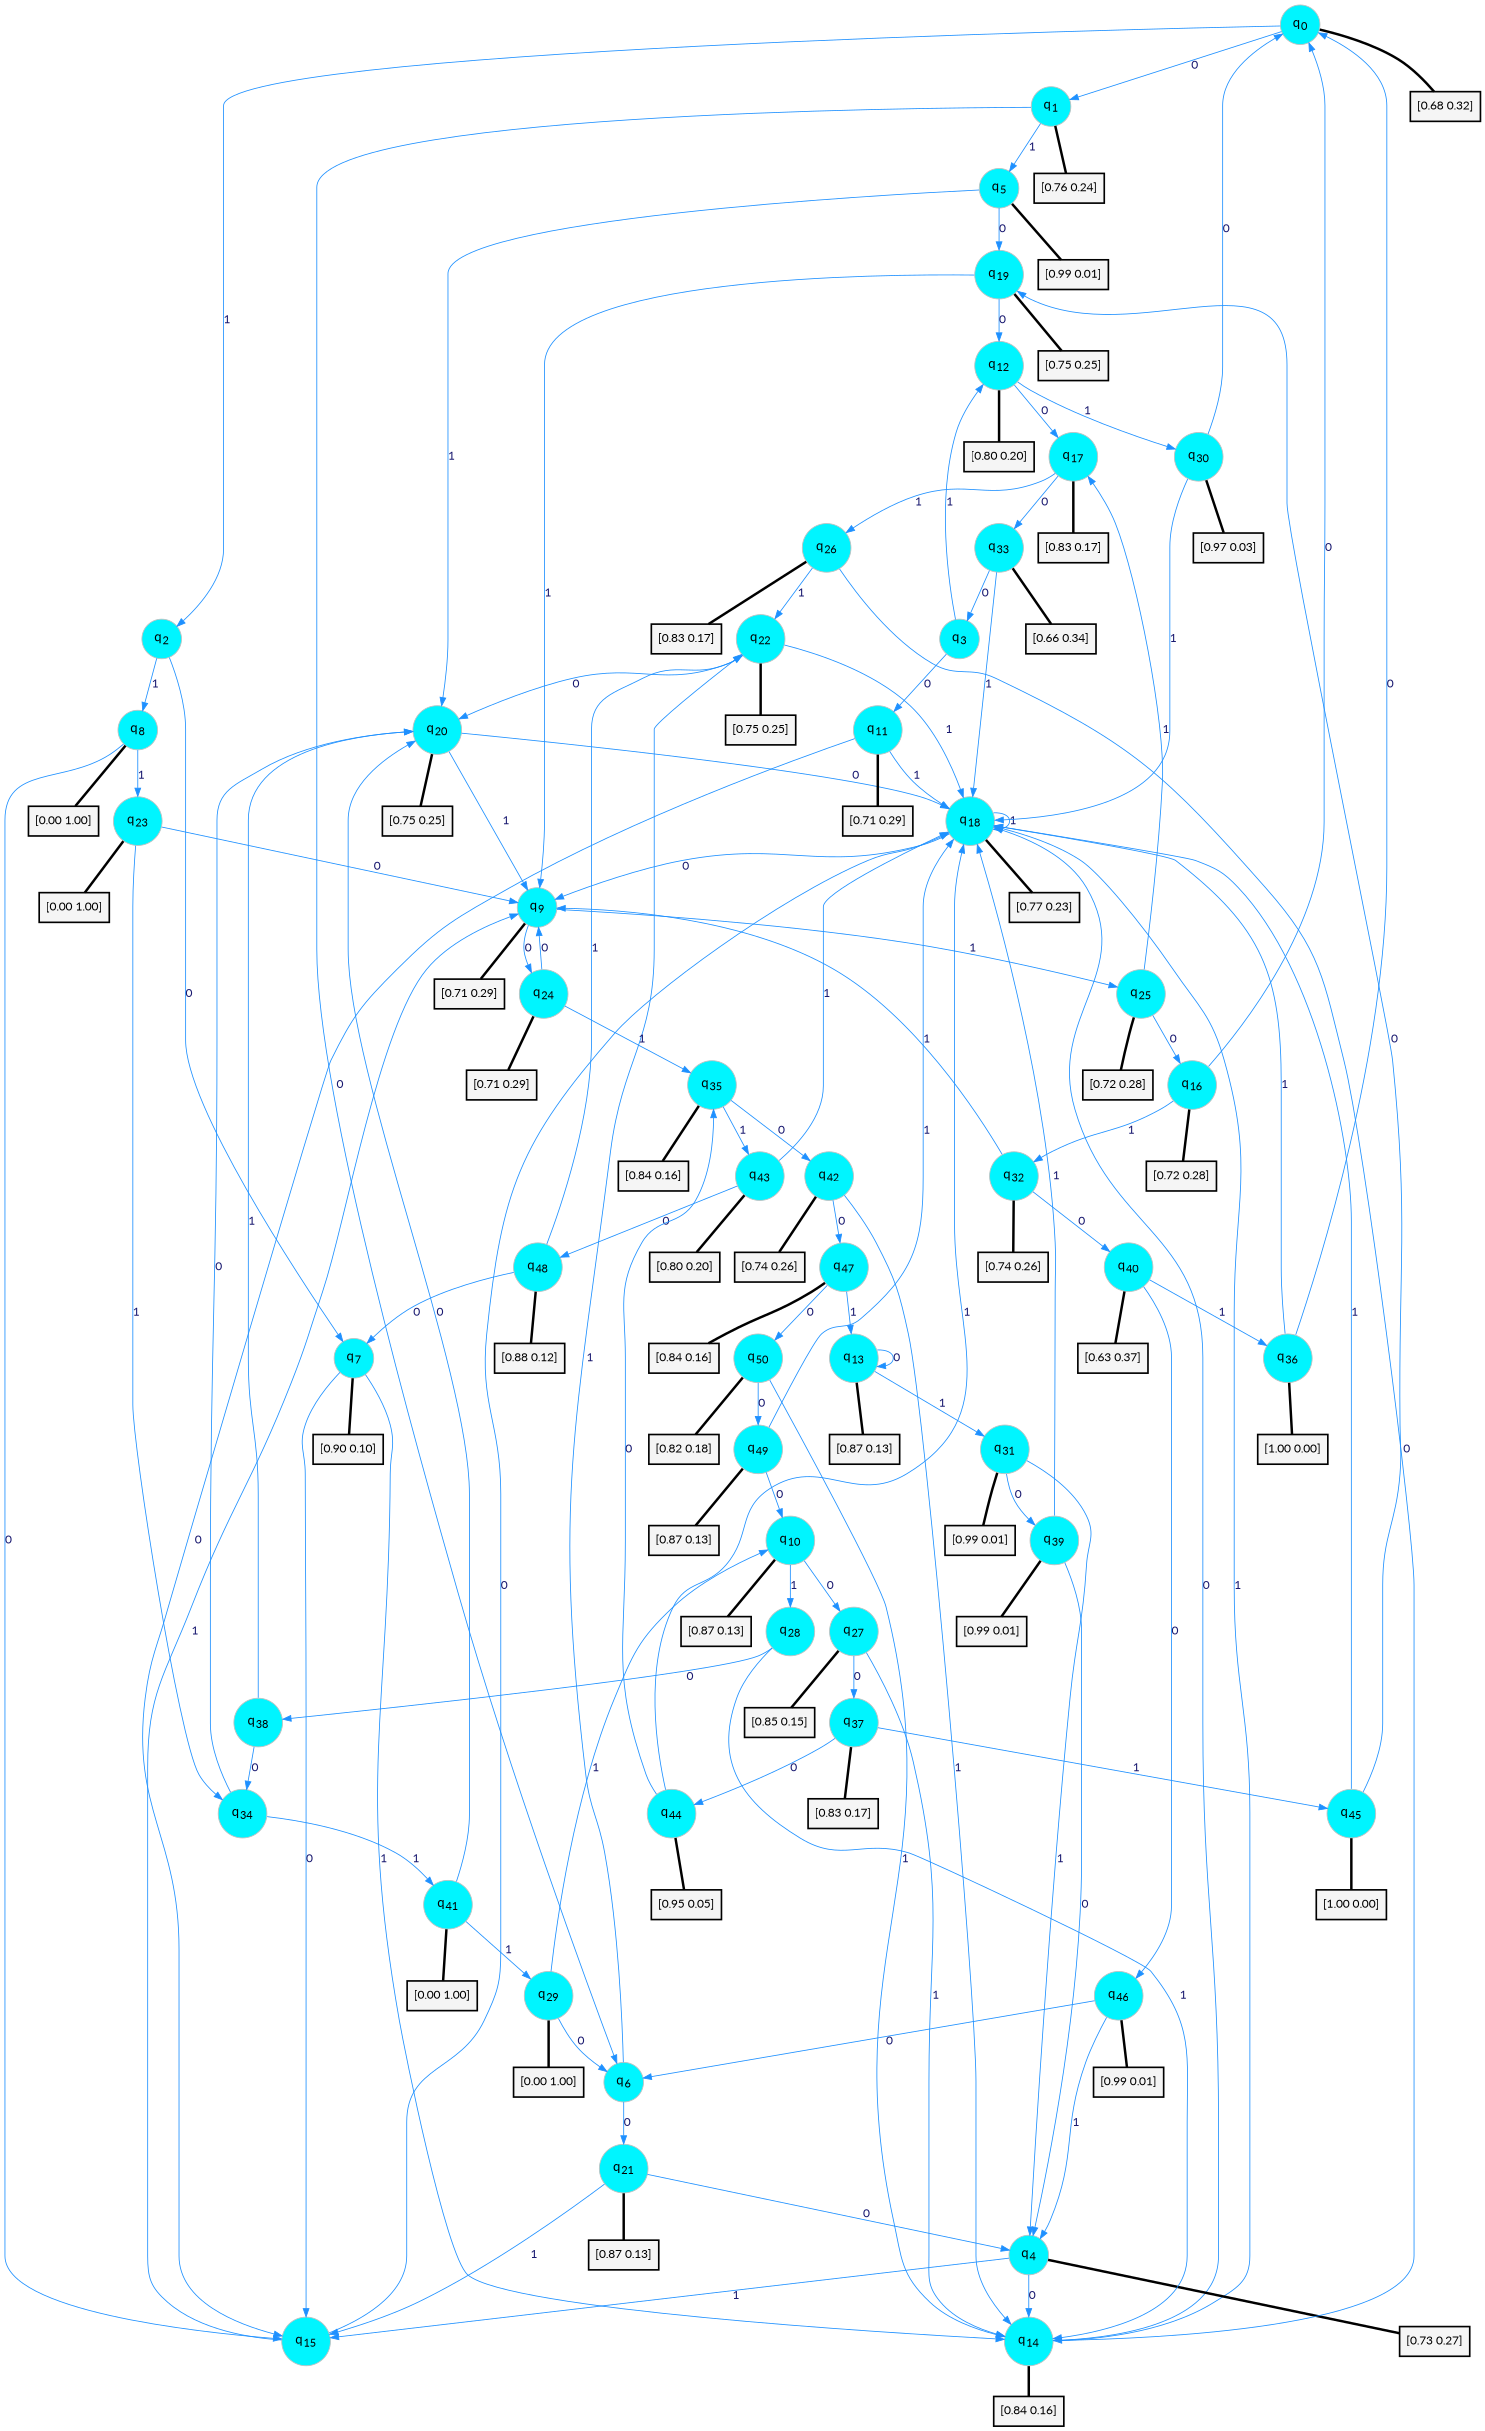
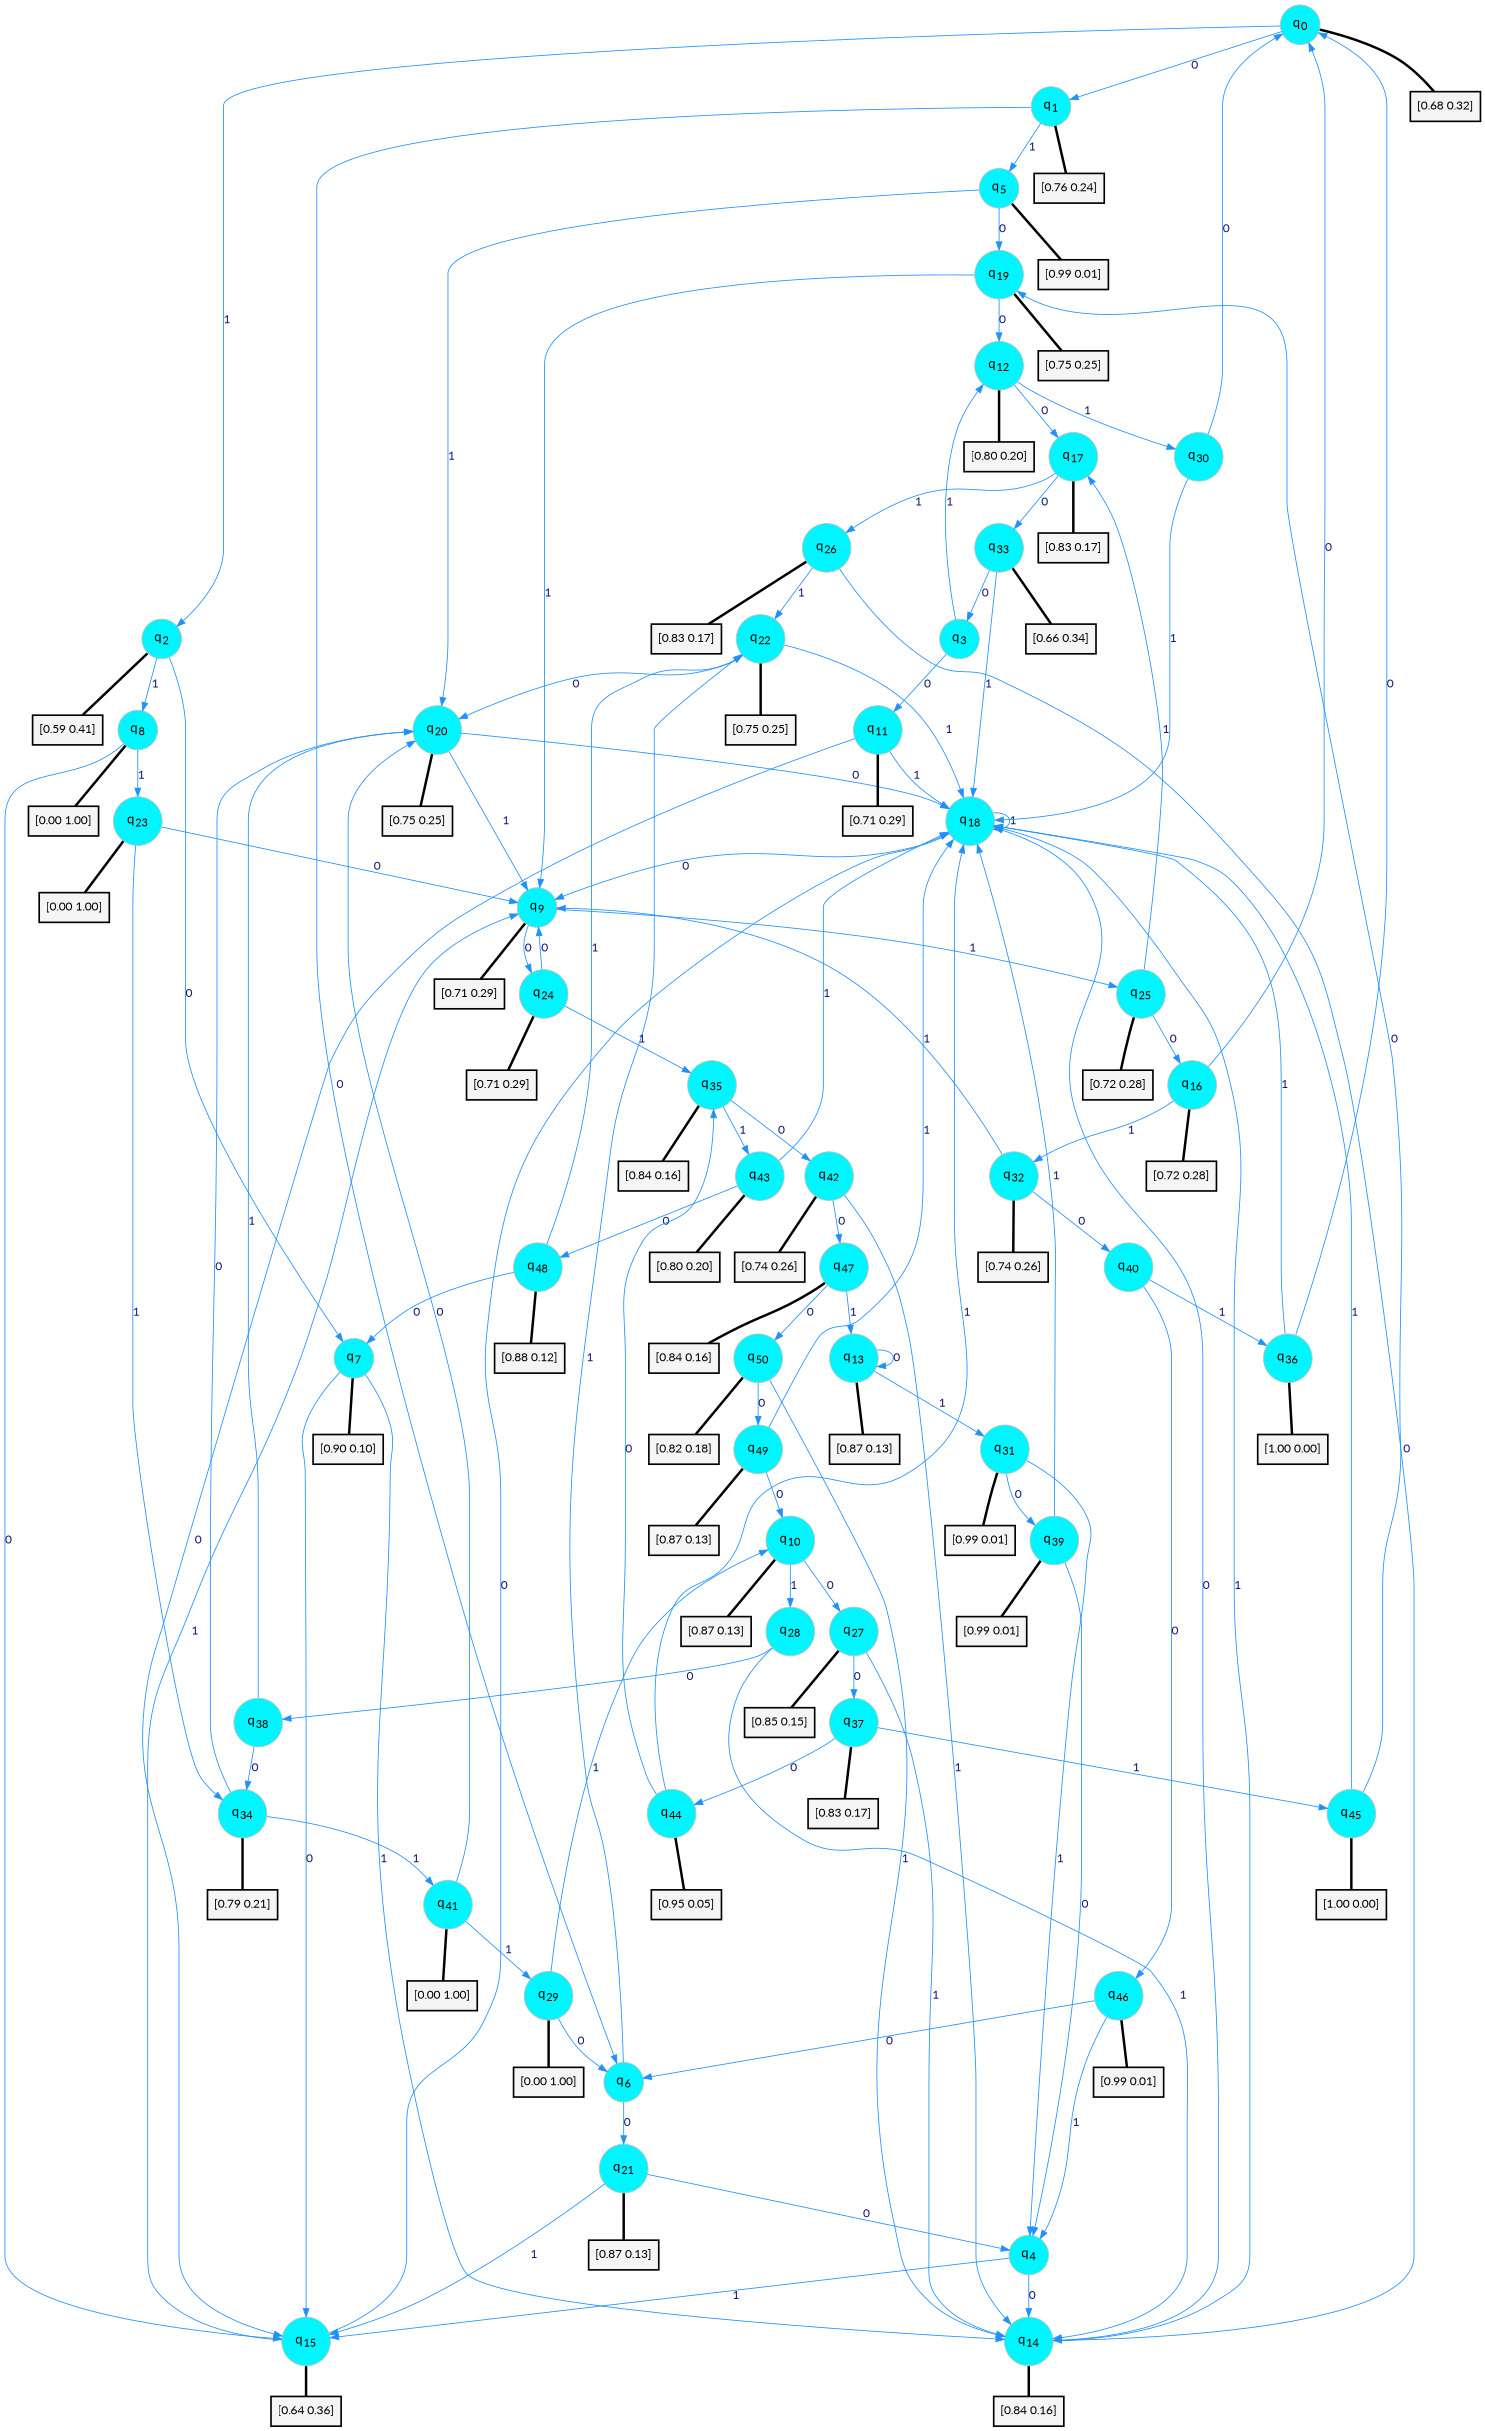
node "[0.97 0.03]": removed
node "[0.59 0.41]": added
node "[0.77 0.23]": removed
node "[0.63 0.37]": removed
node "[0.79 0.21]": added
node "[0.73 0.27]": removed
node "[0.64 0.36]": added
